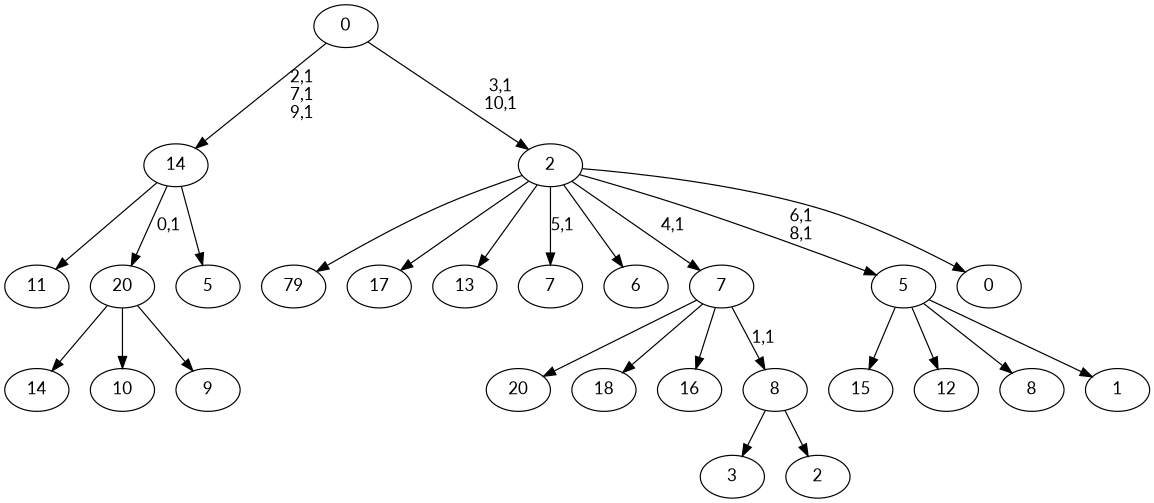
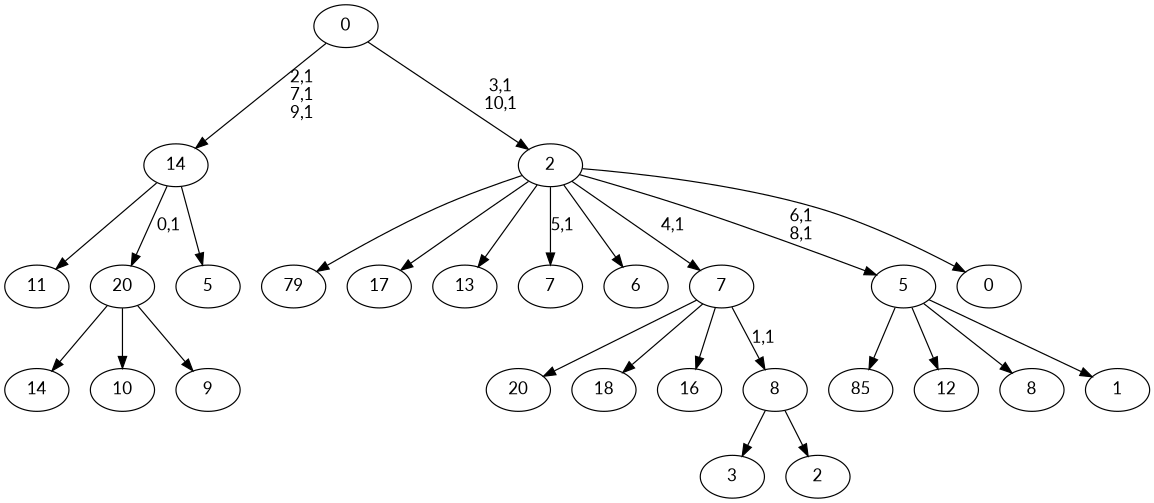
node "15": label "15" -> "85"
